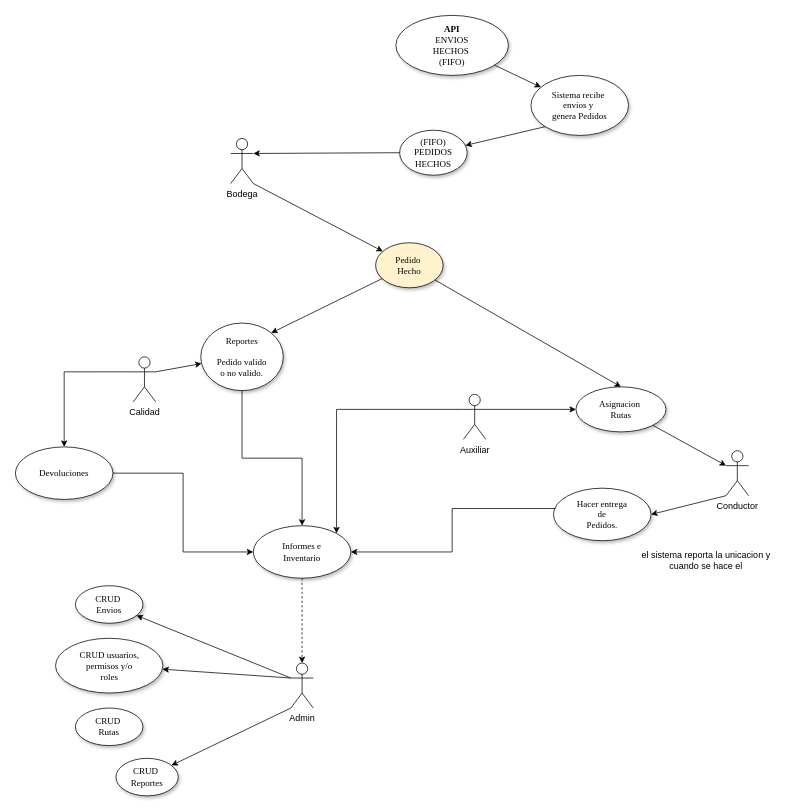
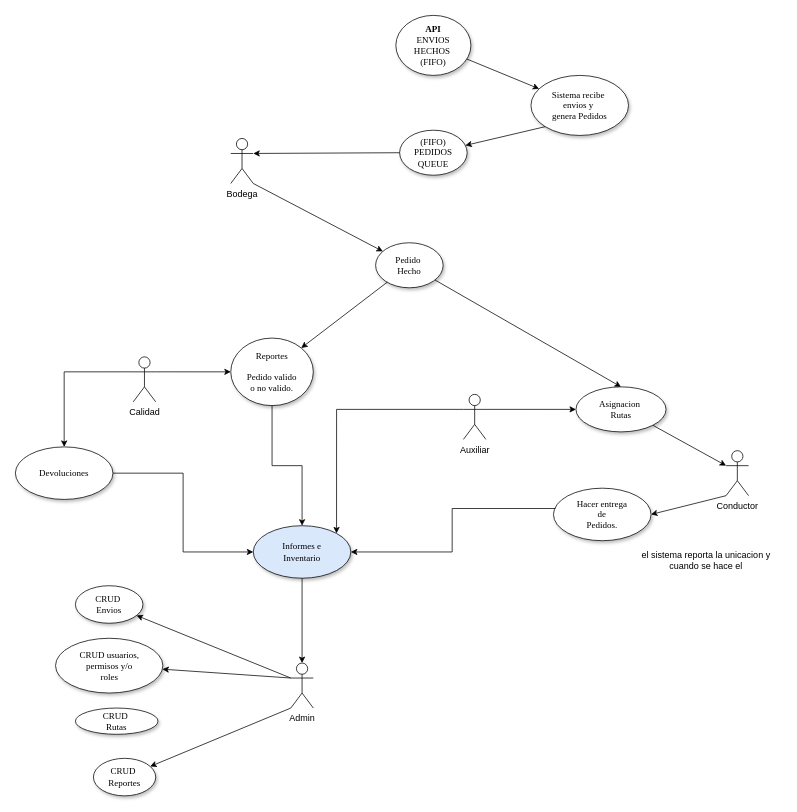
node "API ENVIOS HECHOS (FIFO)": size 113x60 -> 75x60
node "(FIFO) PEDIDOS HECHOS": label "(FIFO) PEDIDOS HECHOS" -> "(FIFO) PEDIDOS QUEUE"
node "Pedido Hecho": fillcolor #fff2cc -> #ffffff
node "Reportes Pedido valido o no valido.": moved (242, 357) -> (272, 372)
node "Informes e Inventario": fillcolor #ffffff -> #dae8fc
edge "Informes e Inventario" -> "Admin": style dashed -> solid
node "CRUD Rutas": size 68x38 -> 83x26
node "CRUD Reportes": moved (147, 777) -> (125, 777)
